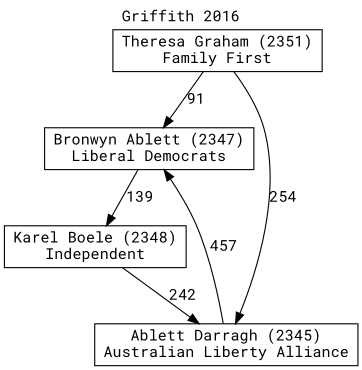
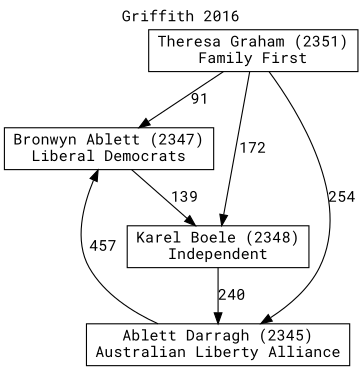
edge "Theresa Graham (2351) Family First" -> "Karel Boele (2348) Independent": added, label "172"
edge "Karel Boele (2348) Independent" -> "Ablett Darragh (2345) Australian Liberty Alliance": label "242" -> "240"
